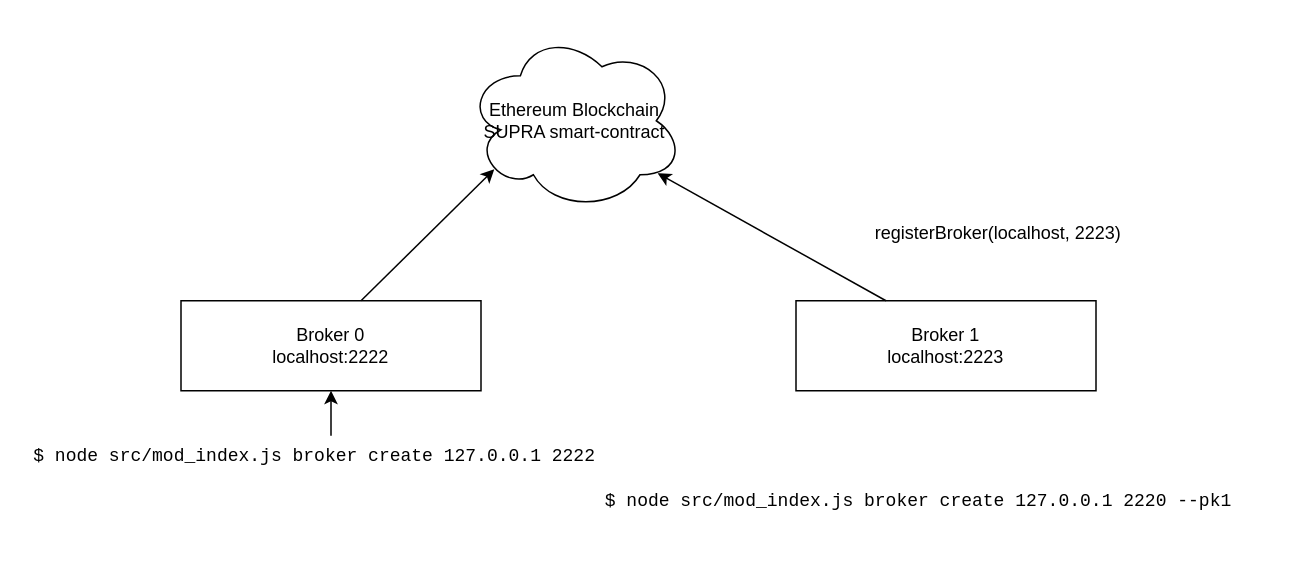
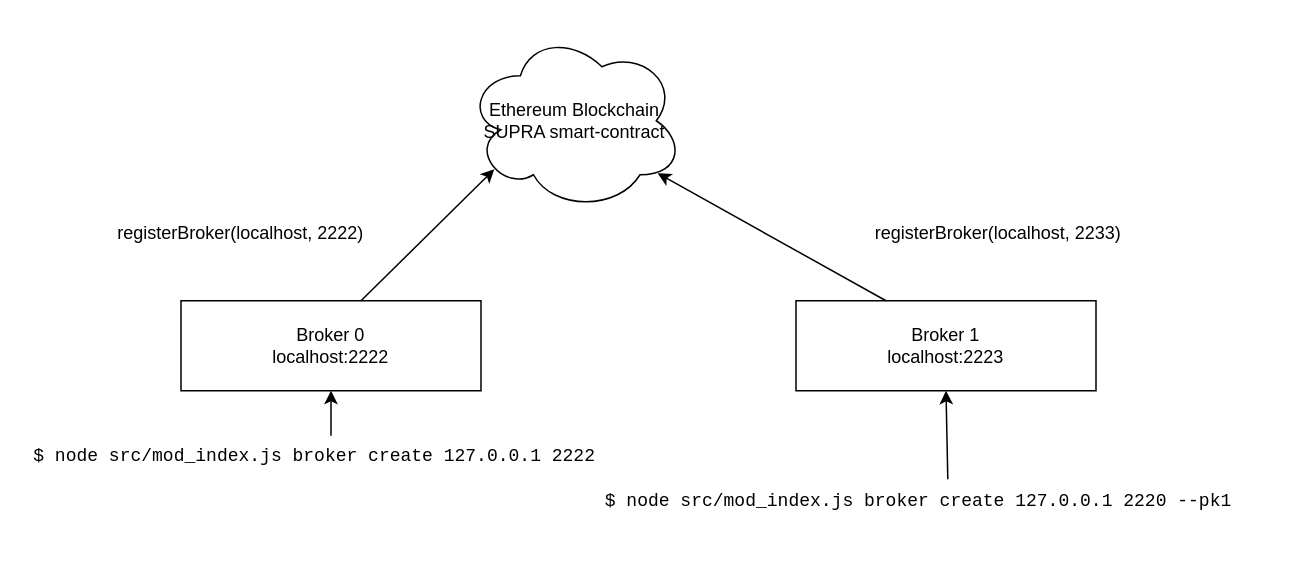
node "registerBroker(localhost, 2222)": added
node "registerBroker(localhost, 2223)": label "registerBroker(localhost, 2223)" -> "registerBroker(localhost, 2233)"
edge "$ node src/mod_index.js broker create 127.0.0.1 2220 --pk1" -> "Broker 1 localhost:2223": added
